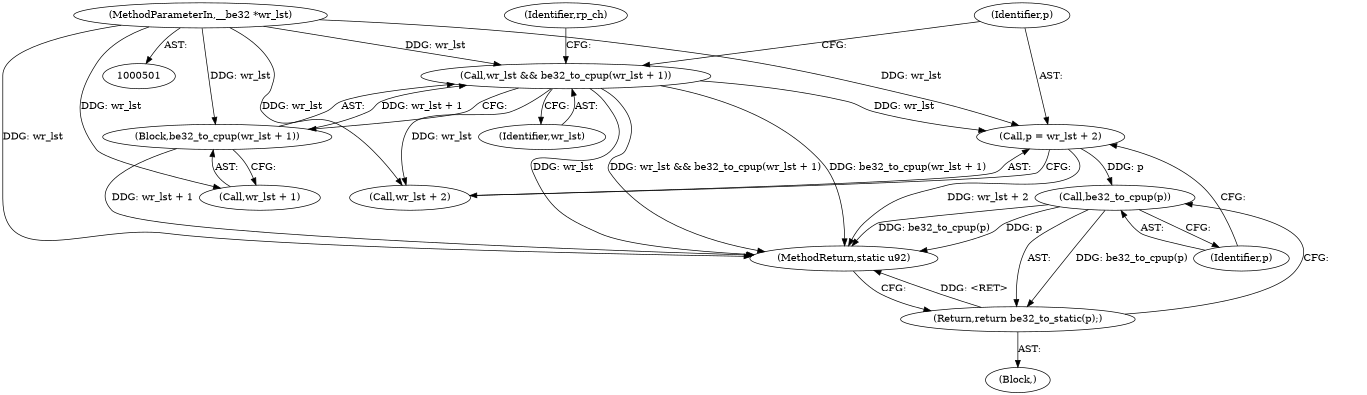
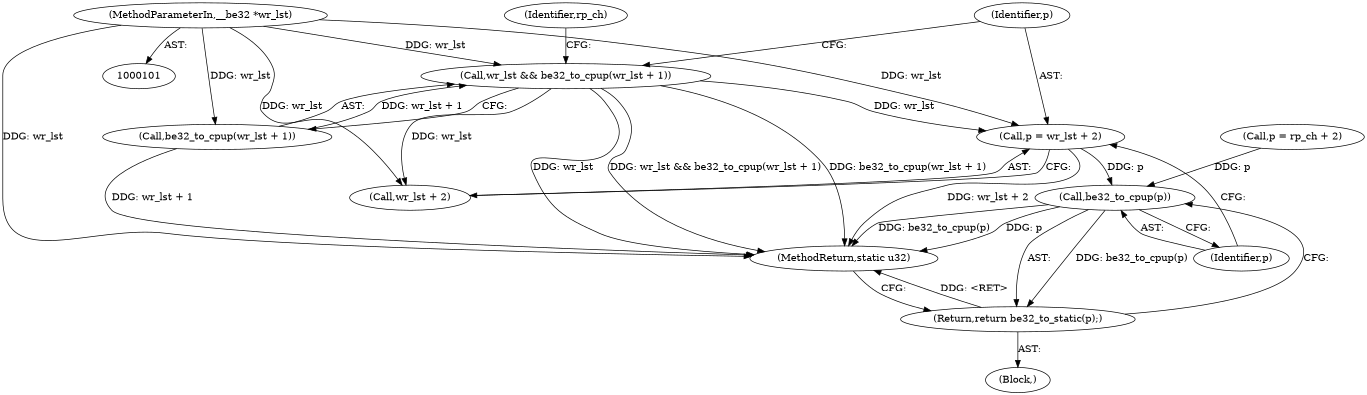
node "1000501": label "1000501" -> "1000101"
node "(Block,be32_to_cpup(wr_lst + 1))": label "(Block,be32_to_cpup(wr_lst + 1))" -> "(Call,be32_to_cpup(wr_lst + 1))"
node "(Identifier,wr_lst)": removed
node "(Call,p = rp_ch + 2)": added
node "(Call,wr_lst + 1)": removed
node "(MethodReturn,static u92)": label "(MethodReturn,static u92)" -> "(MethodReturn,static u32)"
